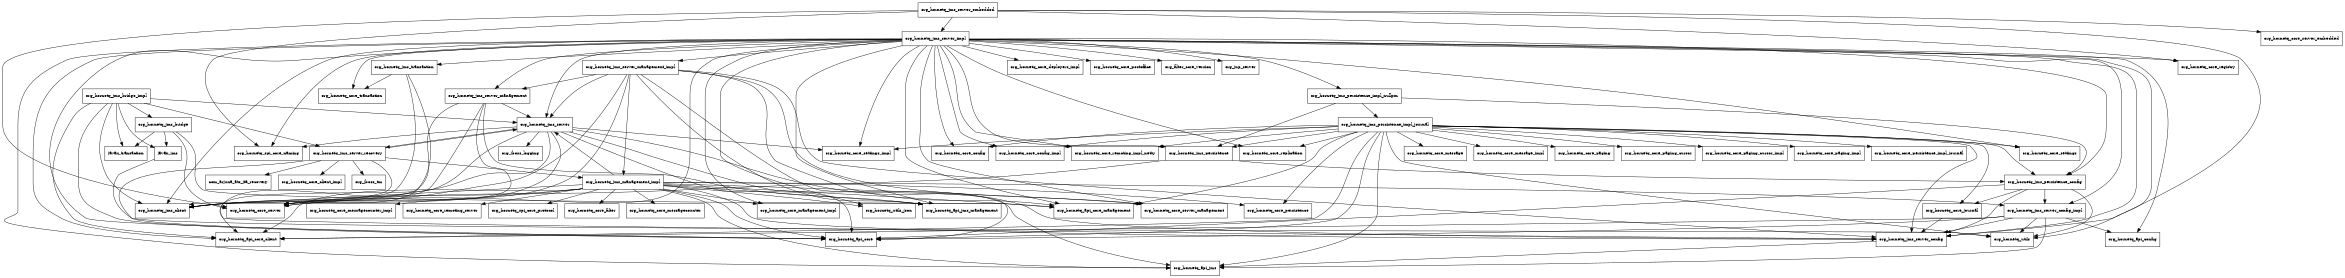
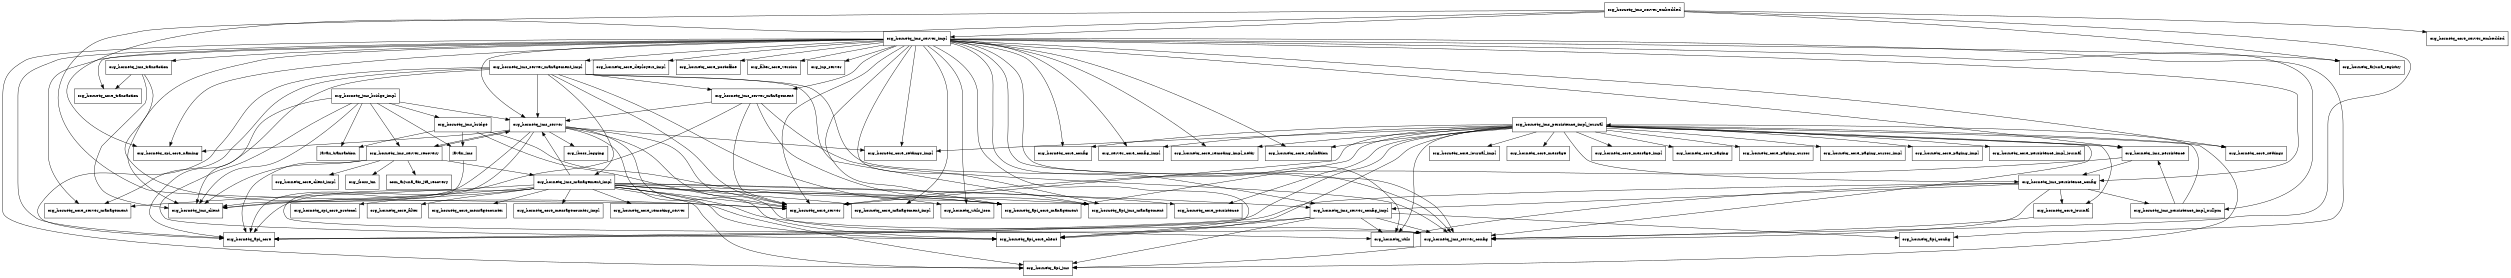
node "org_hornetq_core_registry": label "org_hornetq_core_registry" -> "org_hornetq_arjuna_registry"
edge "org_hornetq_jms_persistence_impl_nullpm" -> "org_hornetq_jms_persistence_config": reversed
node "org_hornetq_core_config_impl": label "org_hornetq_core_config_impl" -> "org_server_core_config_impl"
node "org_hornetq_core_journal_impl": added
edge "org_hornetq_jms_persistence_impl_journal" -> "org_hornetq_core_server": added
